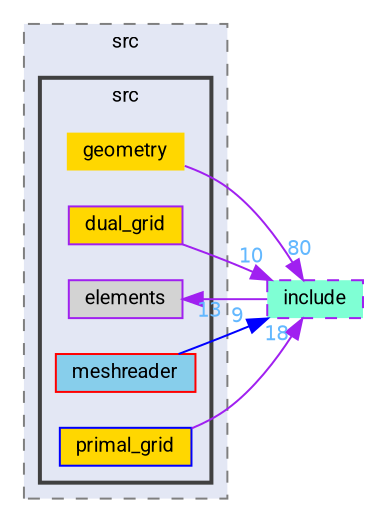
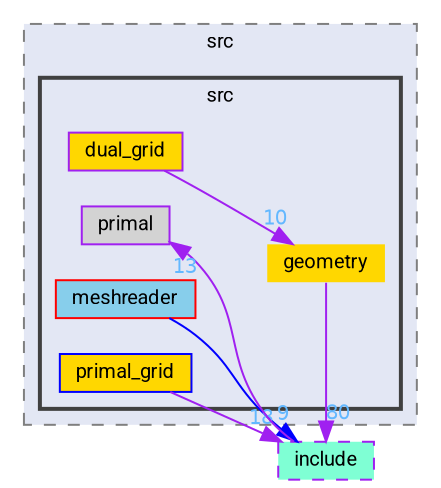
edge "dual_grid" -> "include": now "dual_grid" -> "geometry"
node "elements": label "elements" -> "primal"
